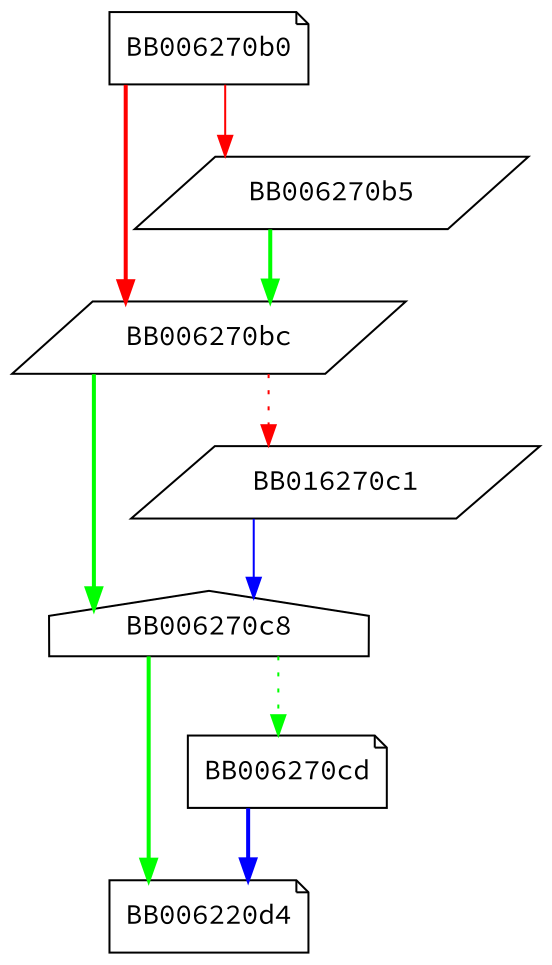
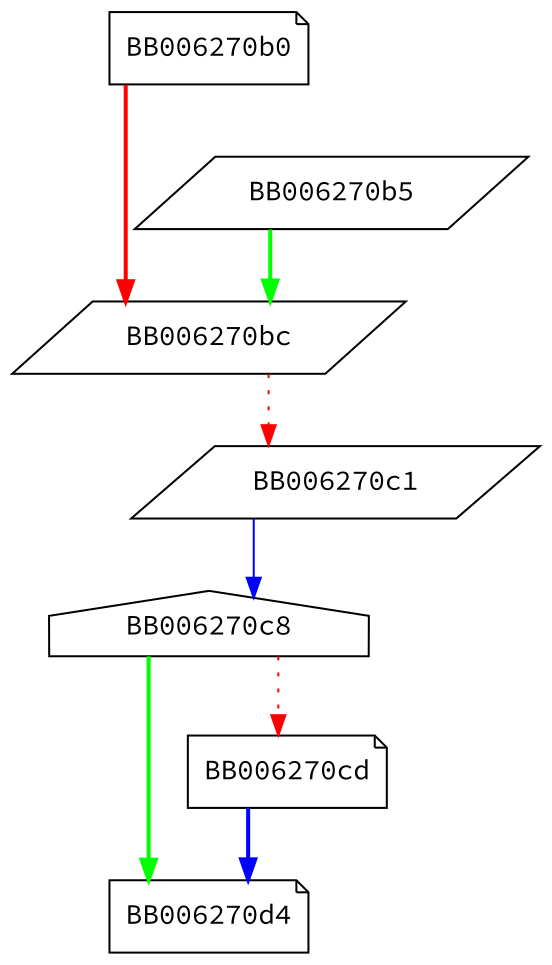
edge "BB006270b0" -> "BB006270b5": removed
edge "BB006270bc" -> "BB006270c8": removed
node "BB016270c1": label "BB016270c1" -> "BB006270c1"
edge "BB006270c8" -> "BB006270cd": color green -> red
node "BB006220d4": label "BB006220d4" -> "BB006270d4"
